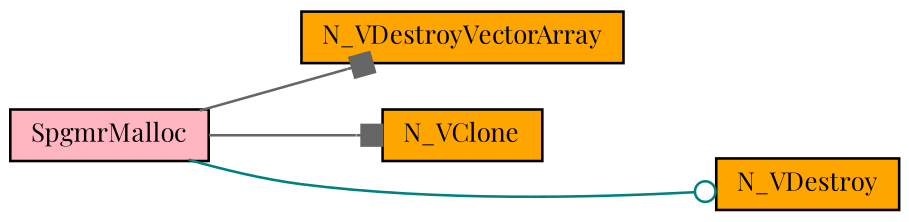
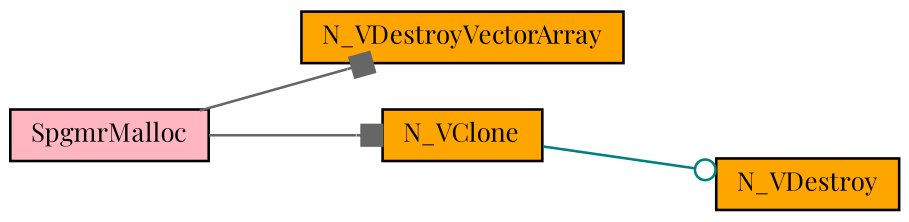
edge "SpgmrMalloc" -> "N_VDestroy": now "N_VClone" -> "N_VDestroy"
